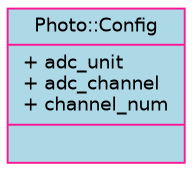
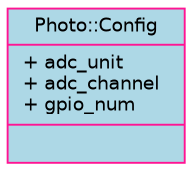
node "Photo::Config": text "+ channel_num" -> "+ gpio_num"
